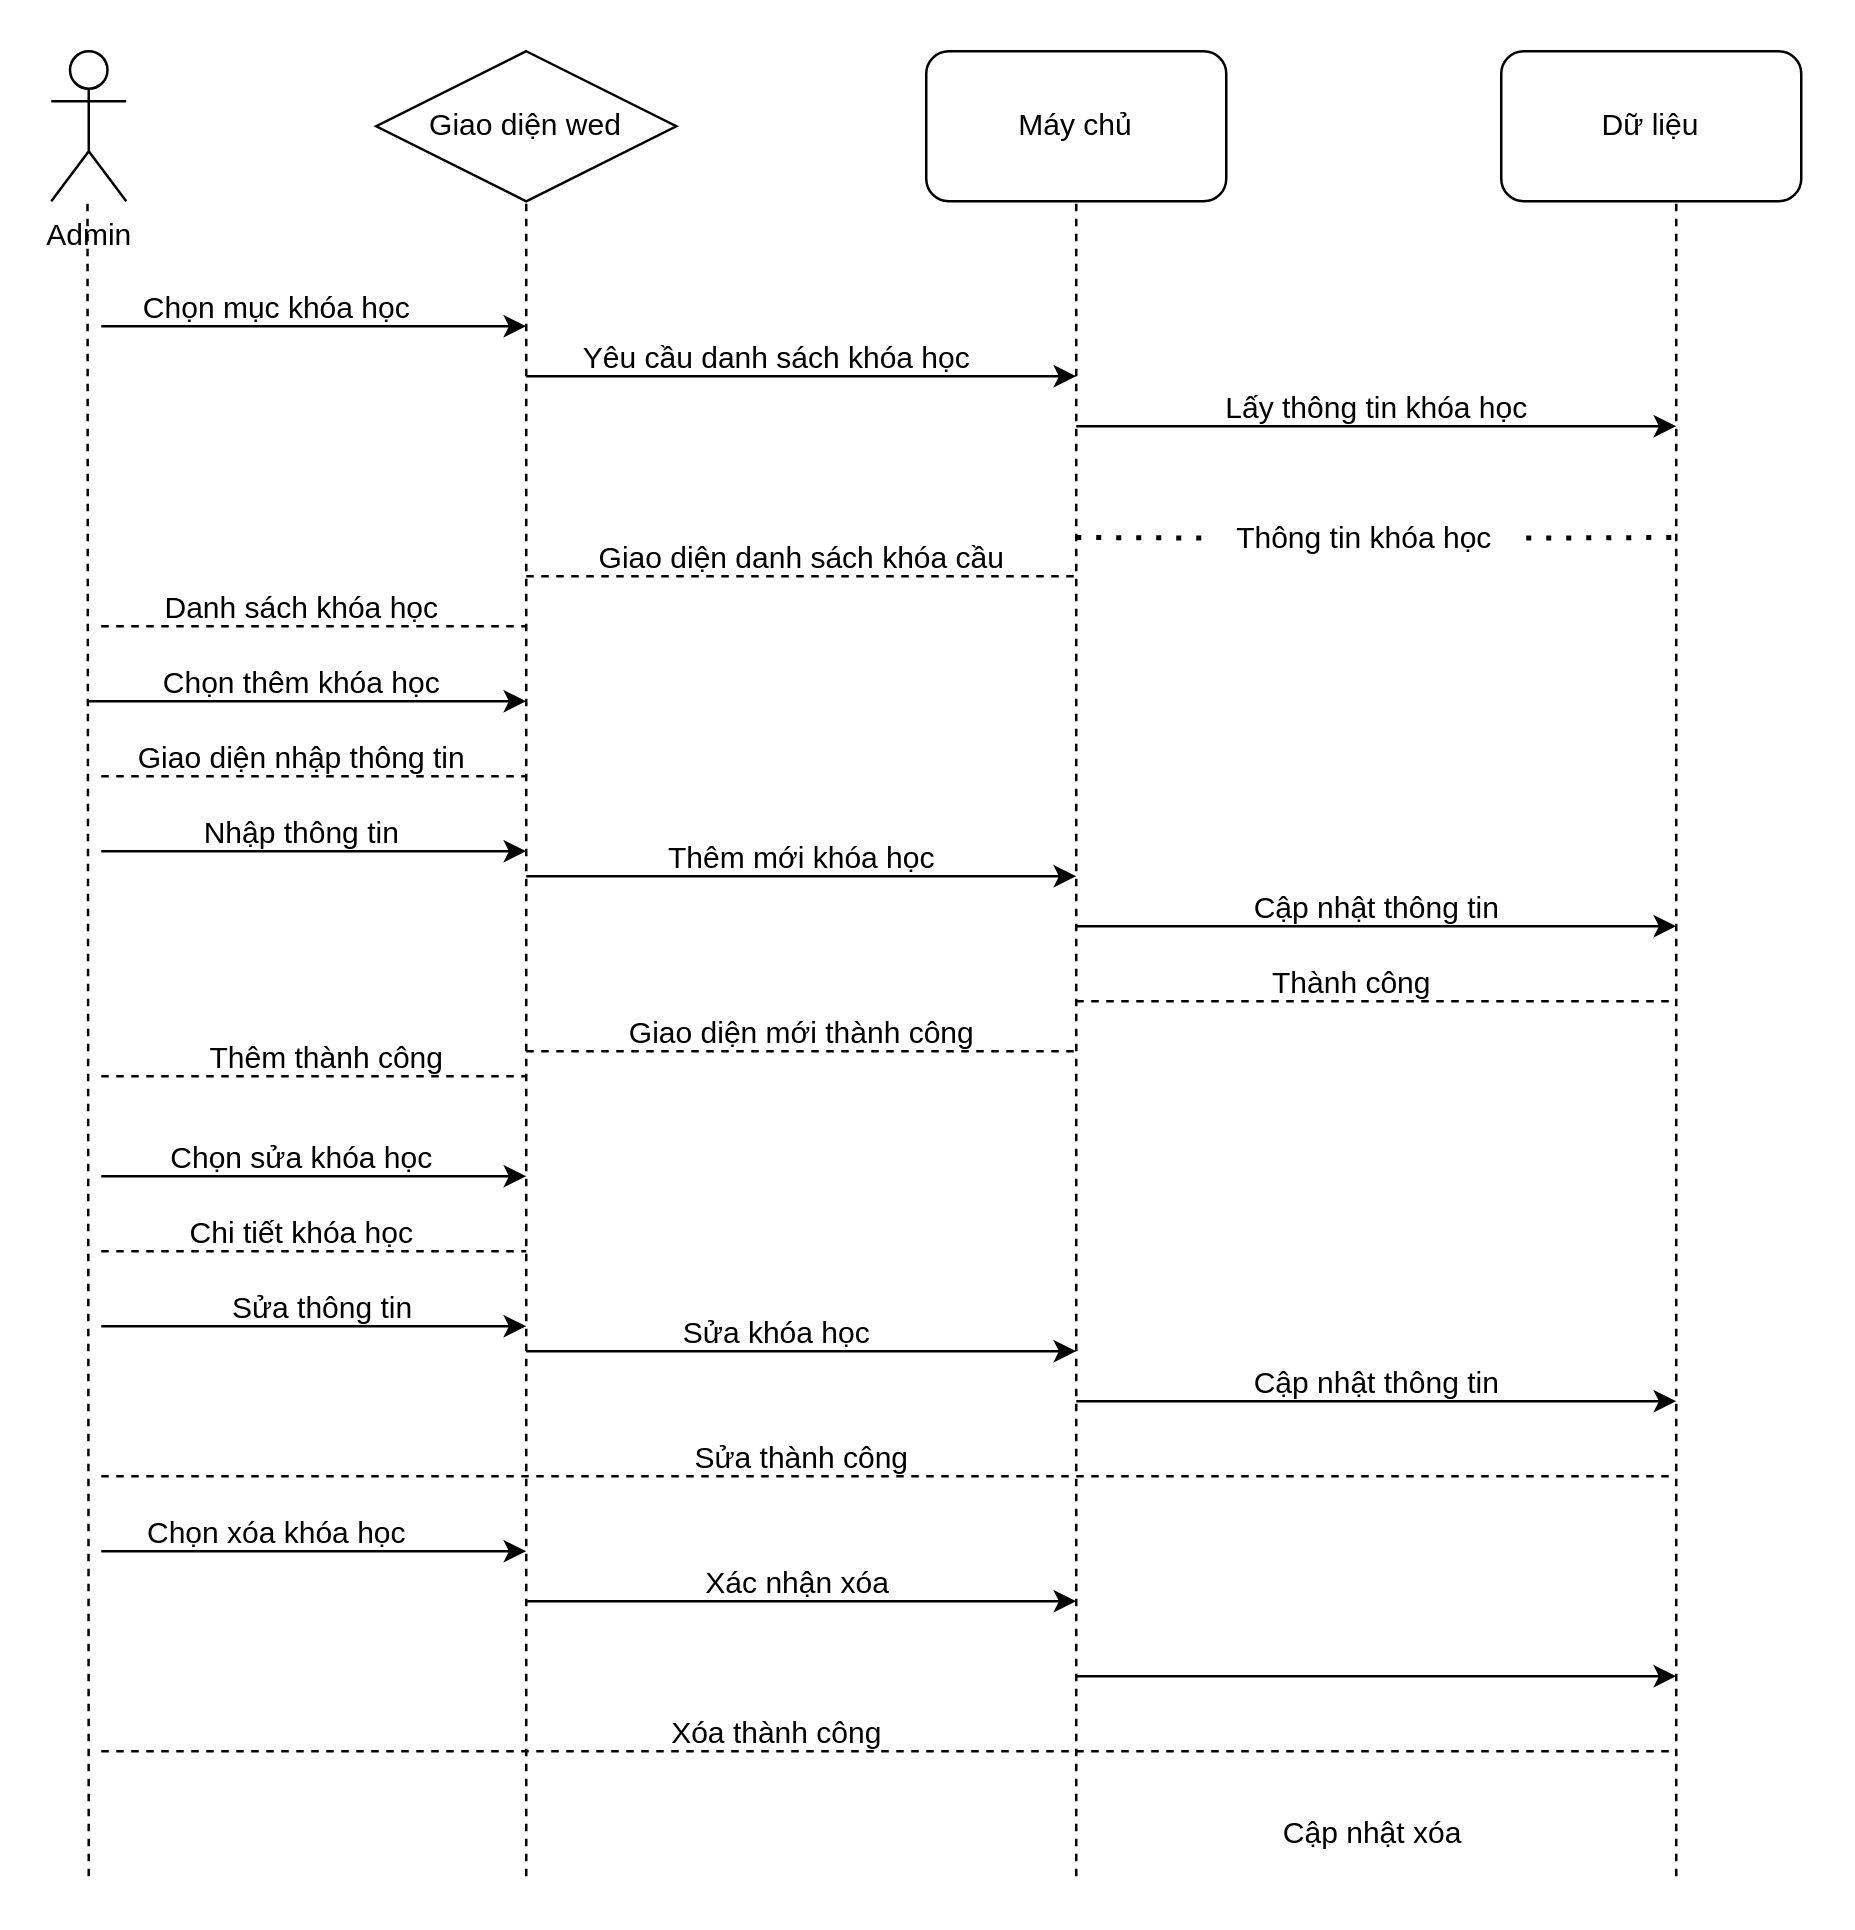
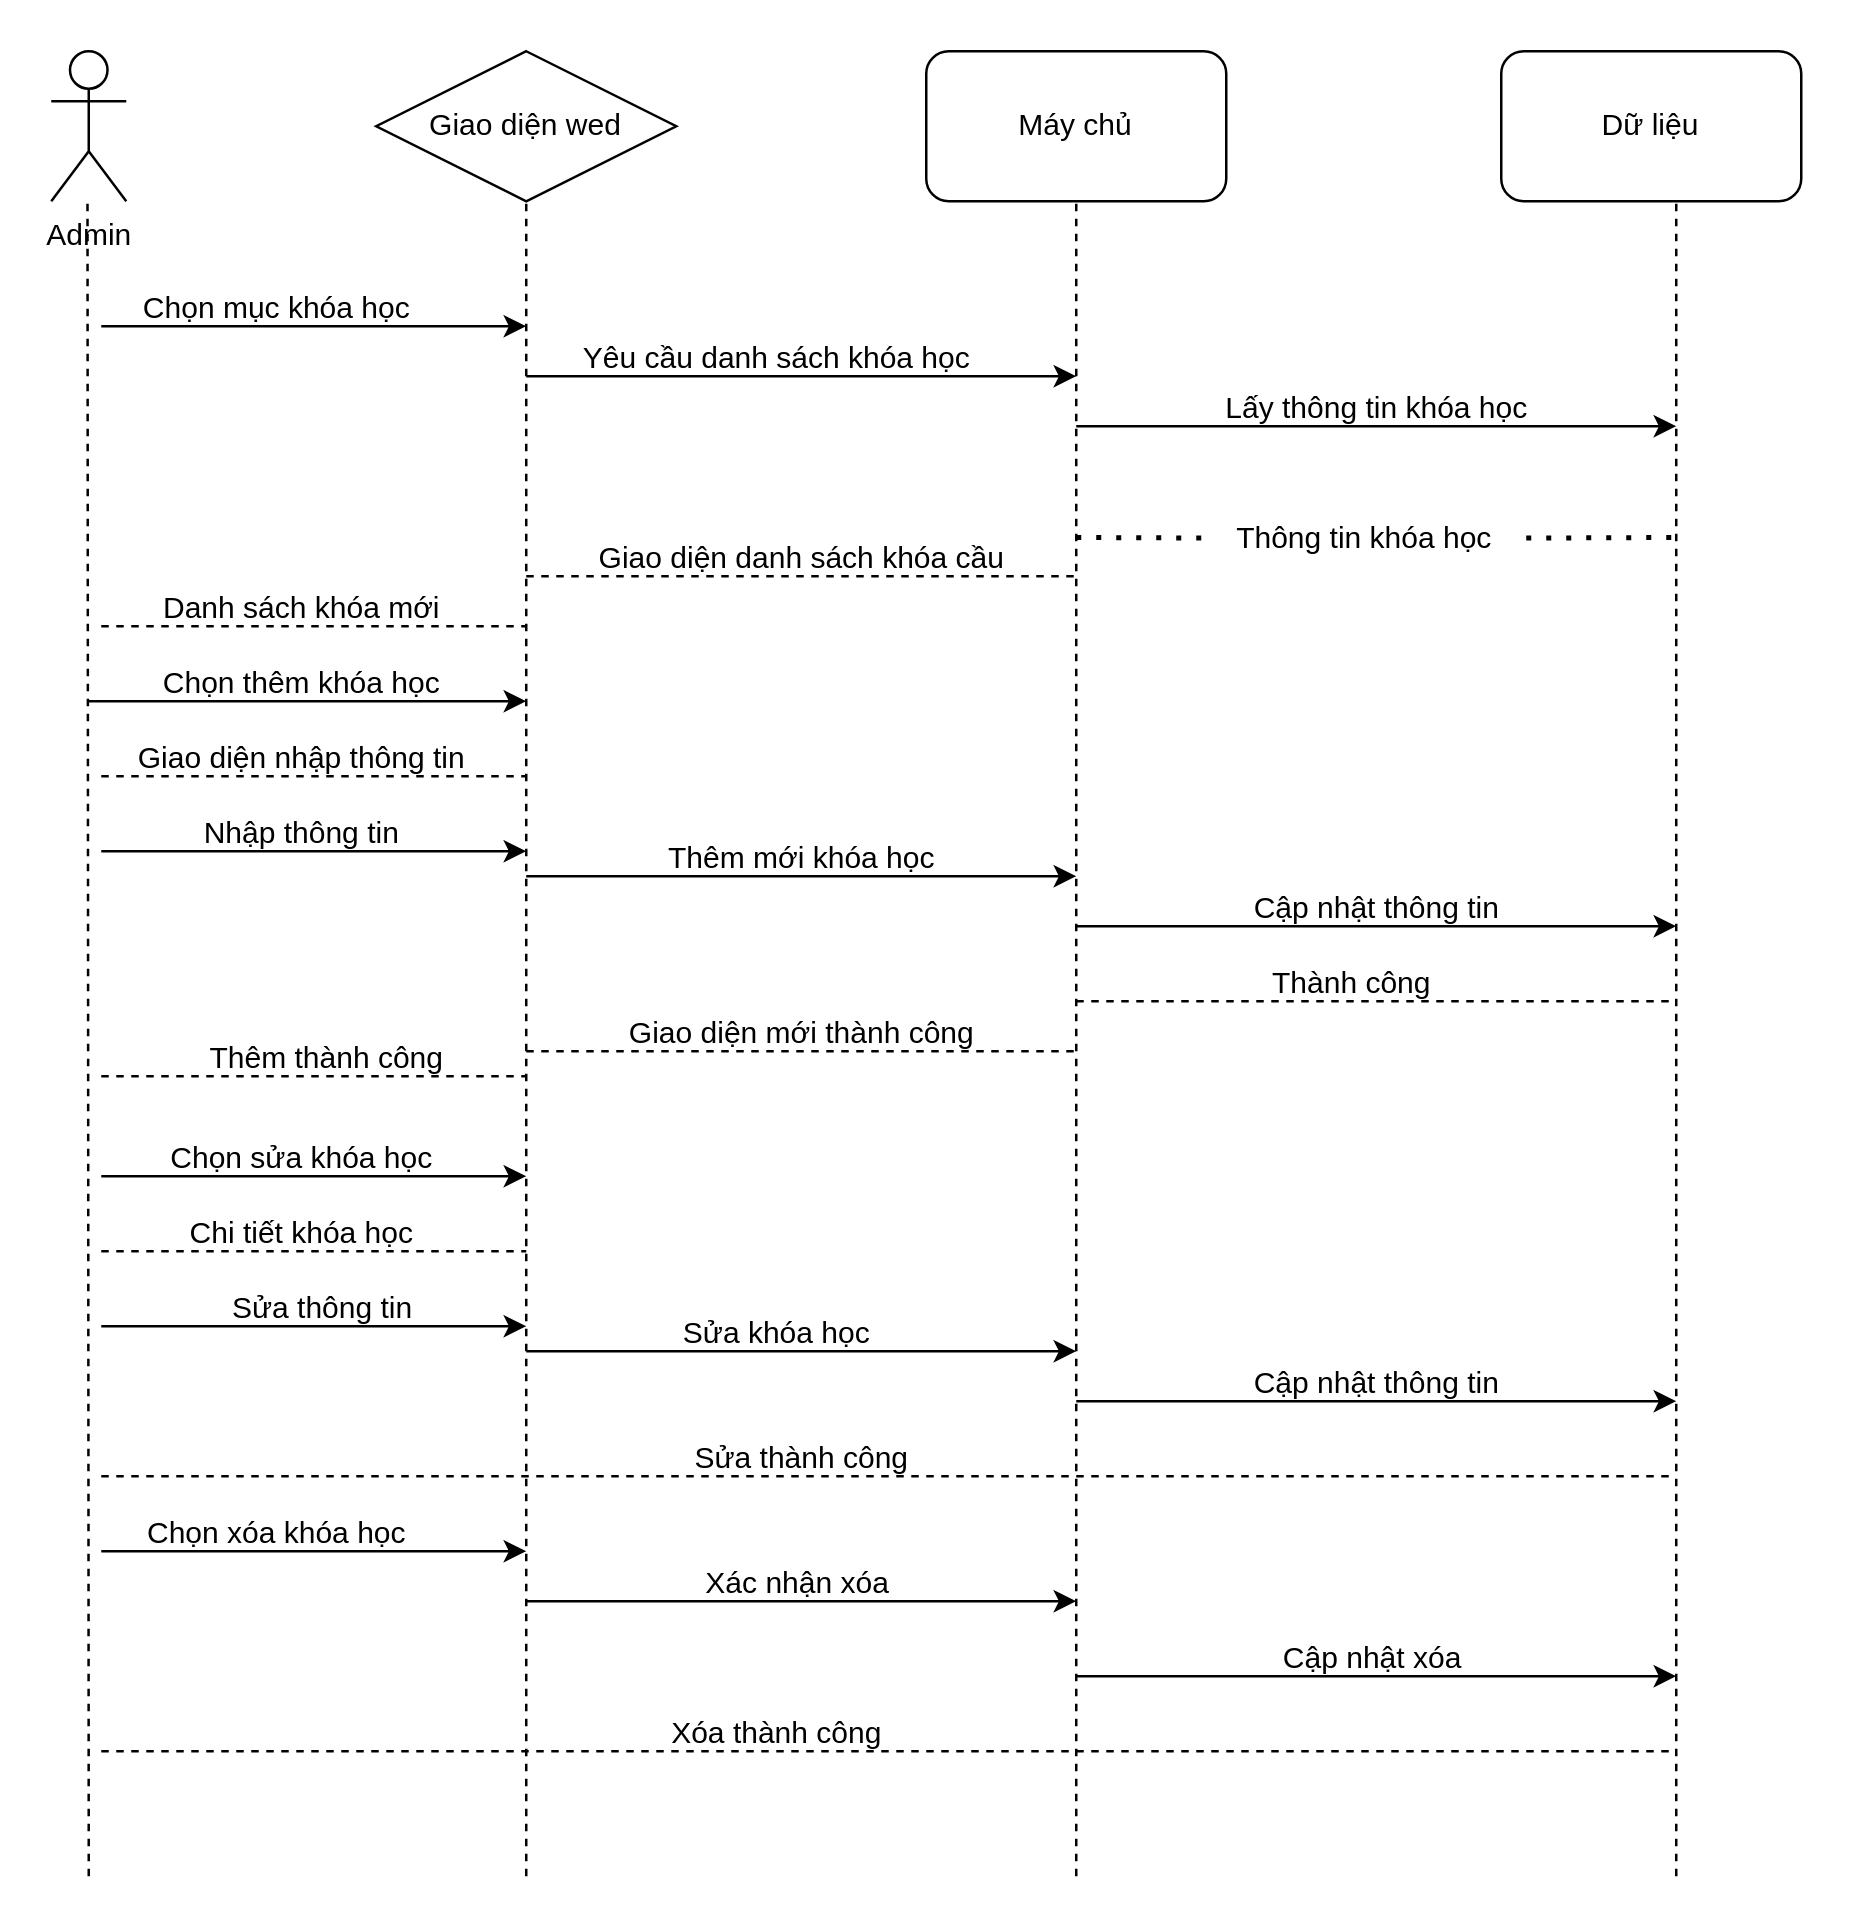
node "Danh sách khóa học": label "Danh sách khóa học" -> "Danh sách khóa mới"
node "Cập nhật xóa": moved (1376, 1834) -> (1376, 1659)
